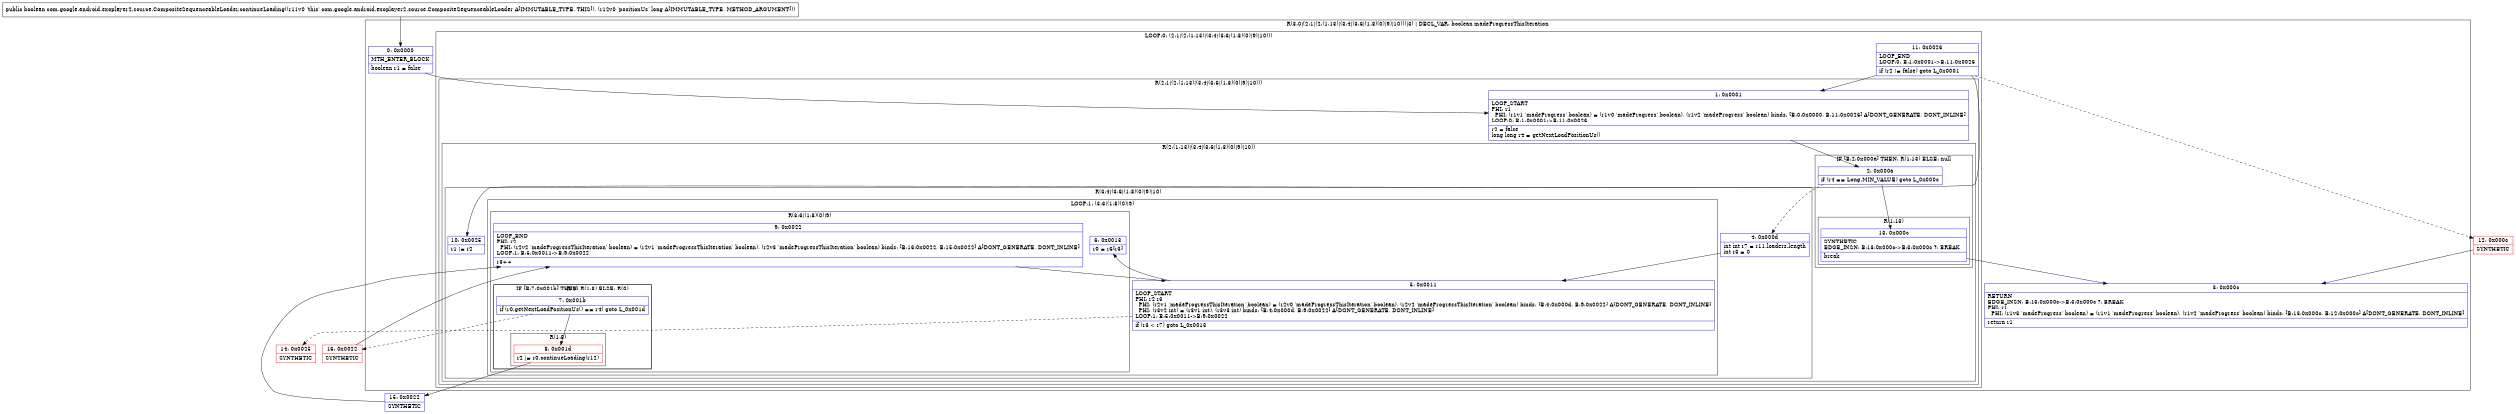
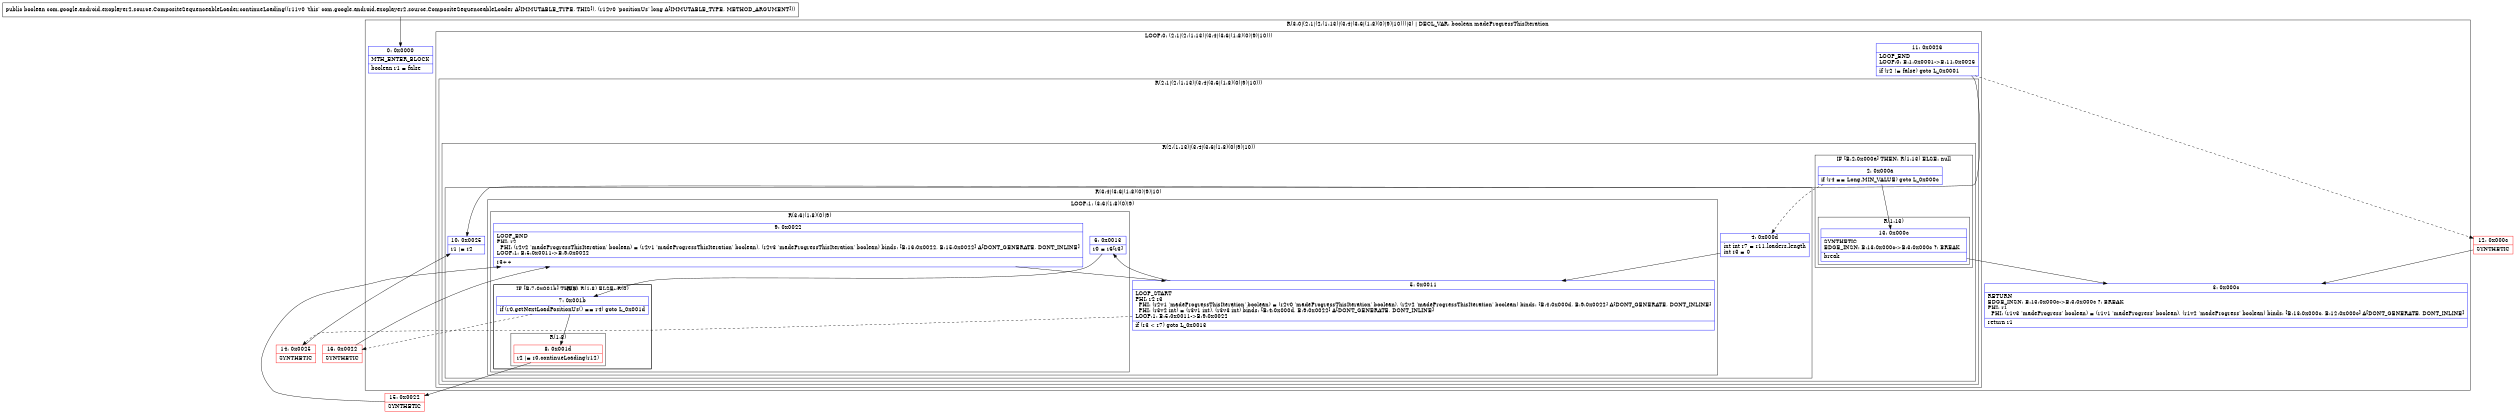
node "1: 0x0001": removed
edge "6: 0x0013" -> "7: 0x001b": added
edge "14: 0x0025" -> "10: 0x0025": added
node "15: 0x0022": color blue -> red
